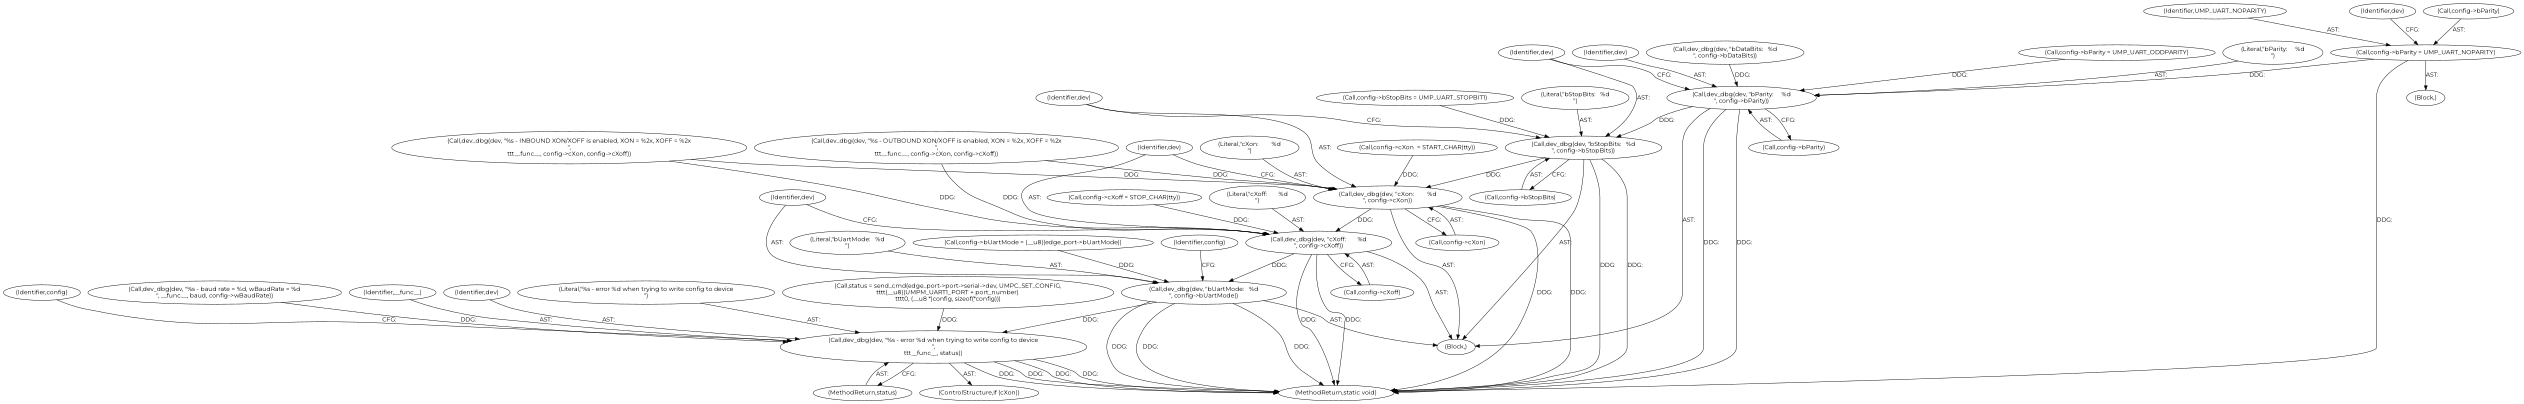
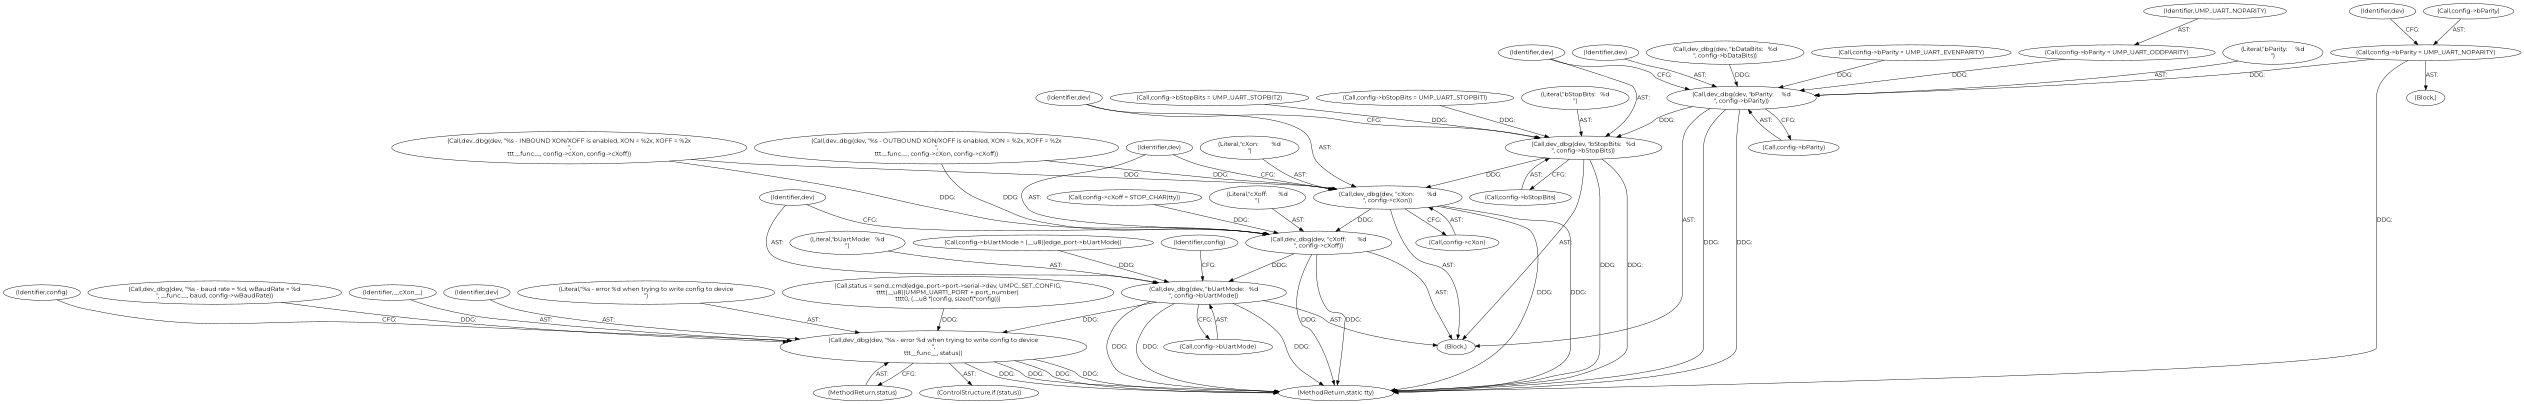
edge "(Identifier,UMP_UART_NOPARITY)" -> "(Call,config->bParity = UMP_UART_NOPARITY)": now "(Identifier,UMP_UART_NOPARITY)" -> "(Call,config->bParity = UMP_UART_ODDPARITY)"
node "(Call,config->bParity = UMP_UART_EVENPARITY)": added
node "(Call,config->bStopBits = UMP_UART_STOPBIT2)": added
node "(Call,config->cXon  = START_CHAR(tty))": removed
node "(Identifier,__func__)": label "(Identifier,__func__)" -> "(Identifier,__cXon__)"
node "(Call,config->cXoff)": removed
node "(Call,config->bUartMode)": added
node "(ControlStructure,if (cXon))": label "(ControlStructure,if (cXon))" -> "(ControlStructure,if (status))"
node "(MethodReturn,static void)": label "(MethodReturn,static void)" -> "(MethodReturn,static tty)"
